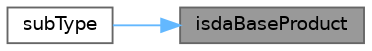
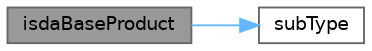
edge "subType" -> "isdaBaseProduct": reversed
